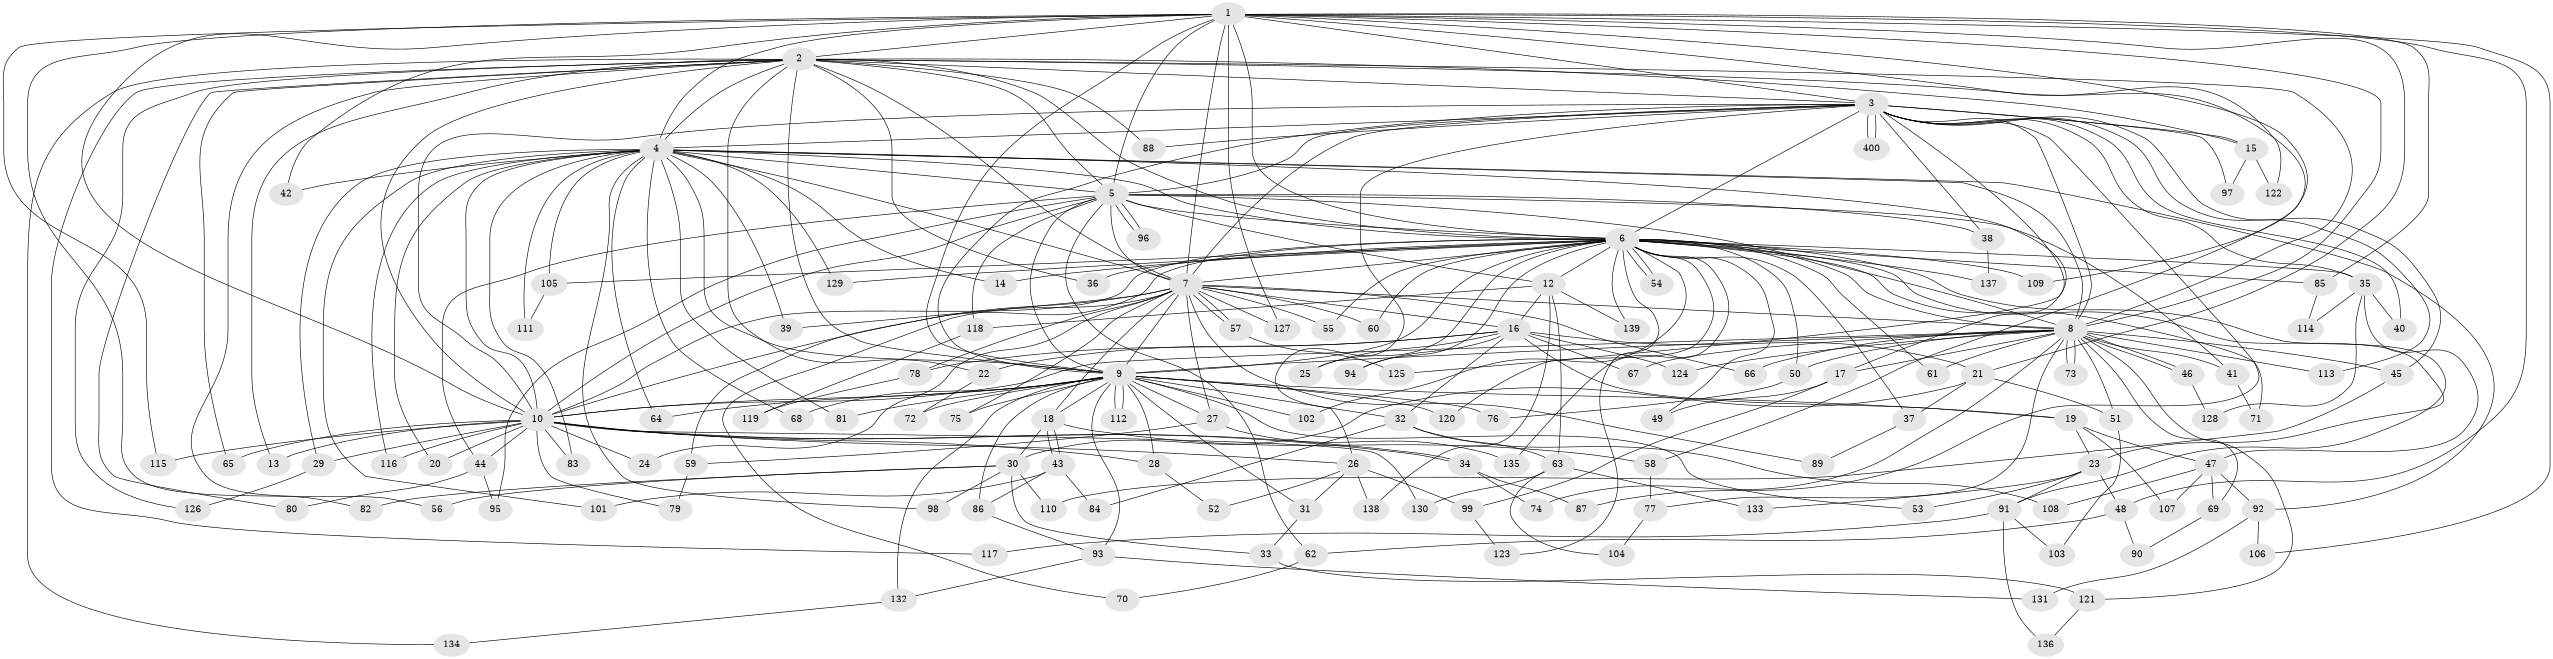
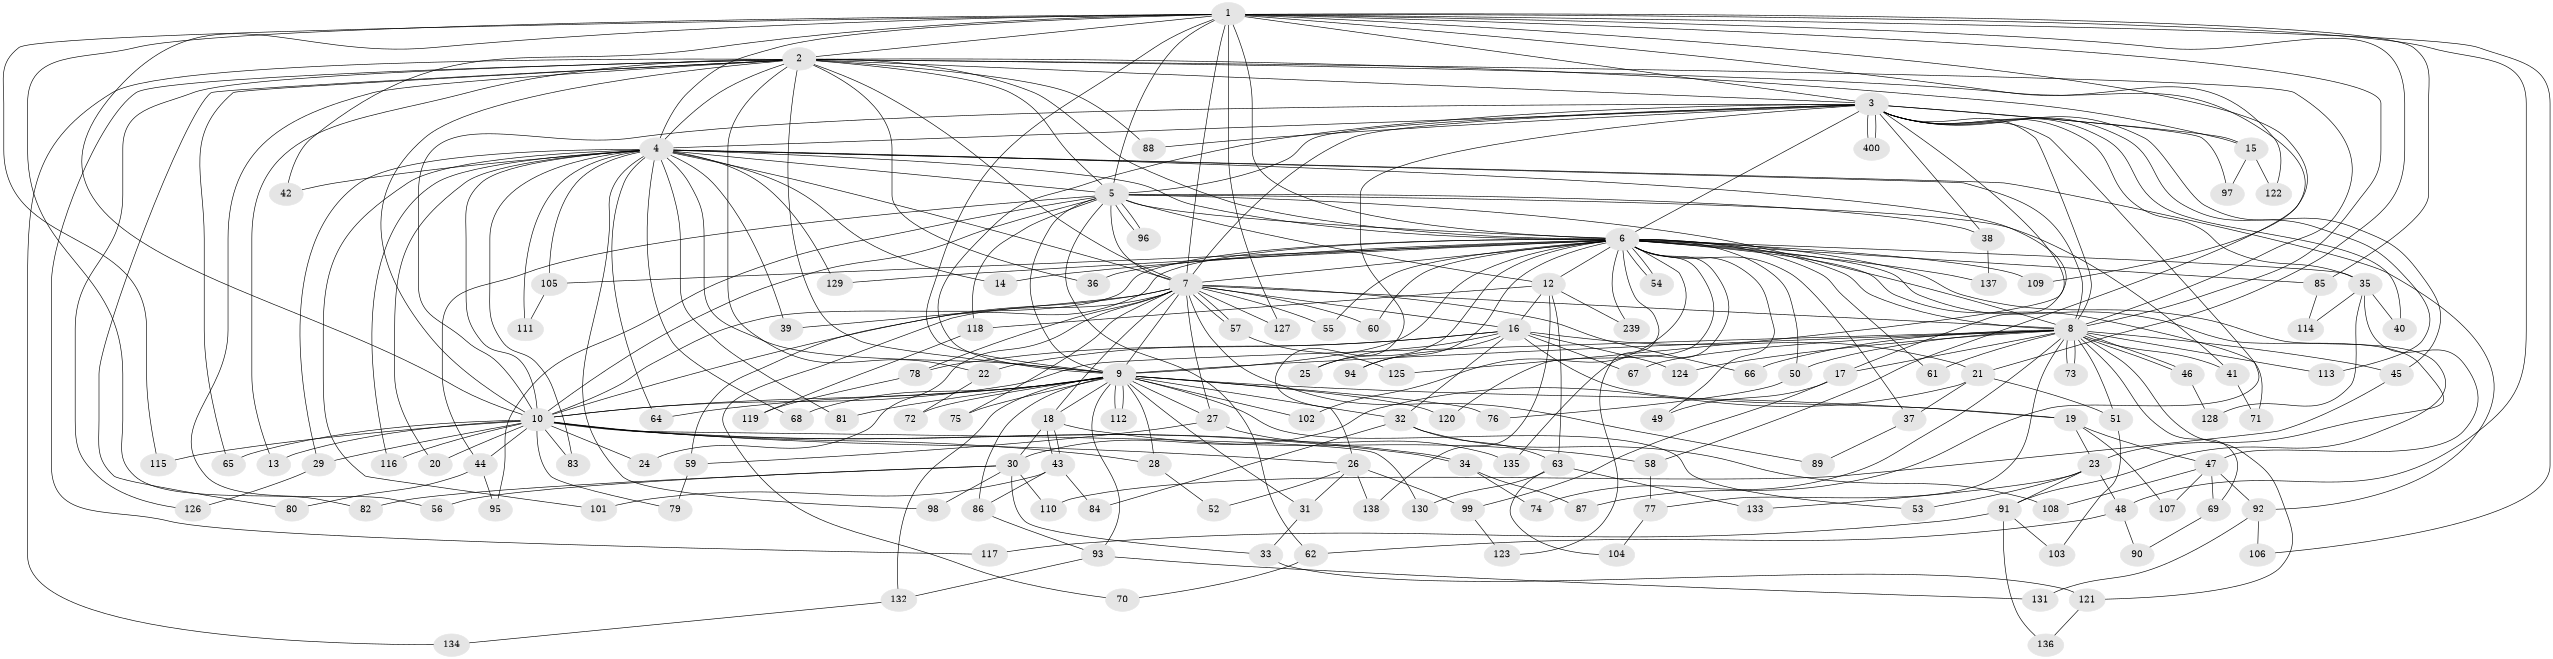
node "139": label "139" -> "239"
